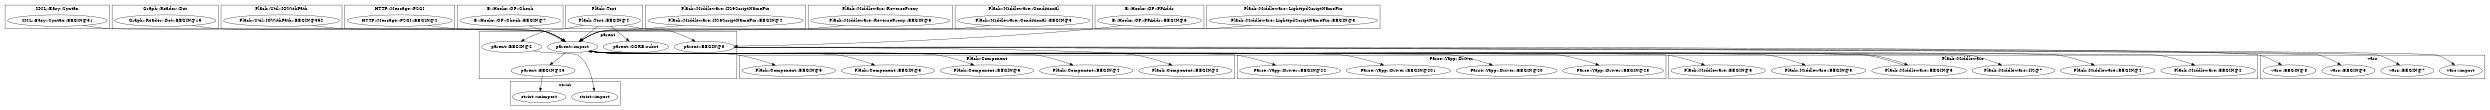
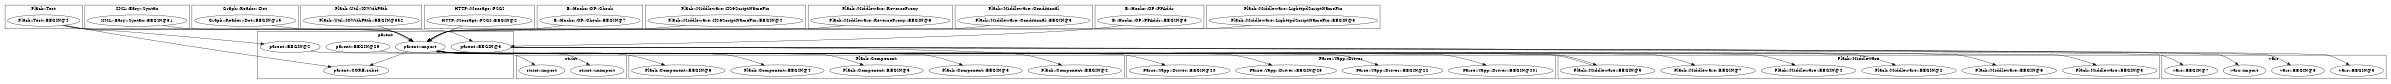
node "HTTP::Message::PSGI::BEGIN@4": label "HTTP::Message::PSGI::BEGIN@4" -> "HTTP::Message::PSGI::BEGIN@2"
edge "parent::import" -> "parent::BEGIN@25": now "parent::import" -> "parent::CORE:subst"
node "Plack::Middleware::IIS@7": label "Plack::Middleware::IIS@7" -> "Plack::Middleware::BEGIN@7"
